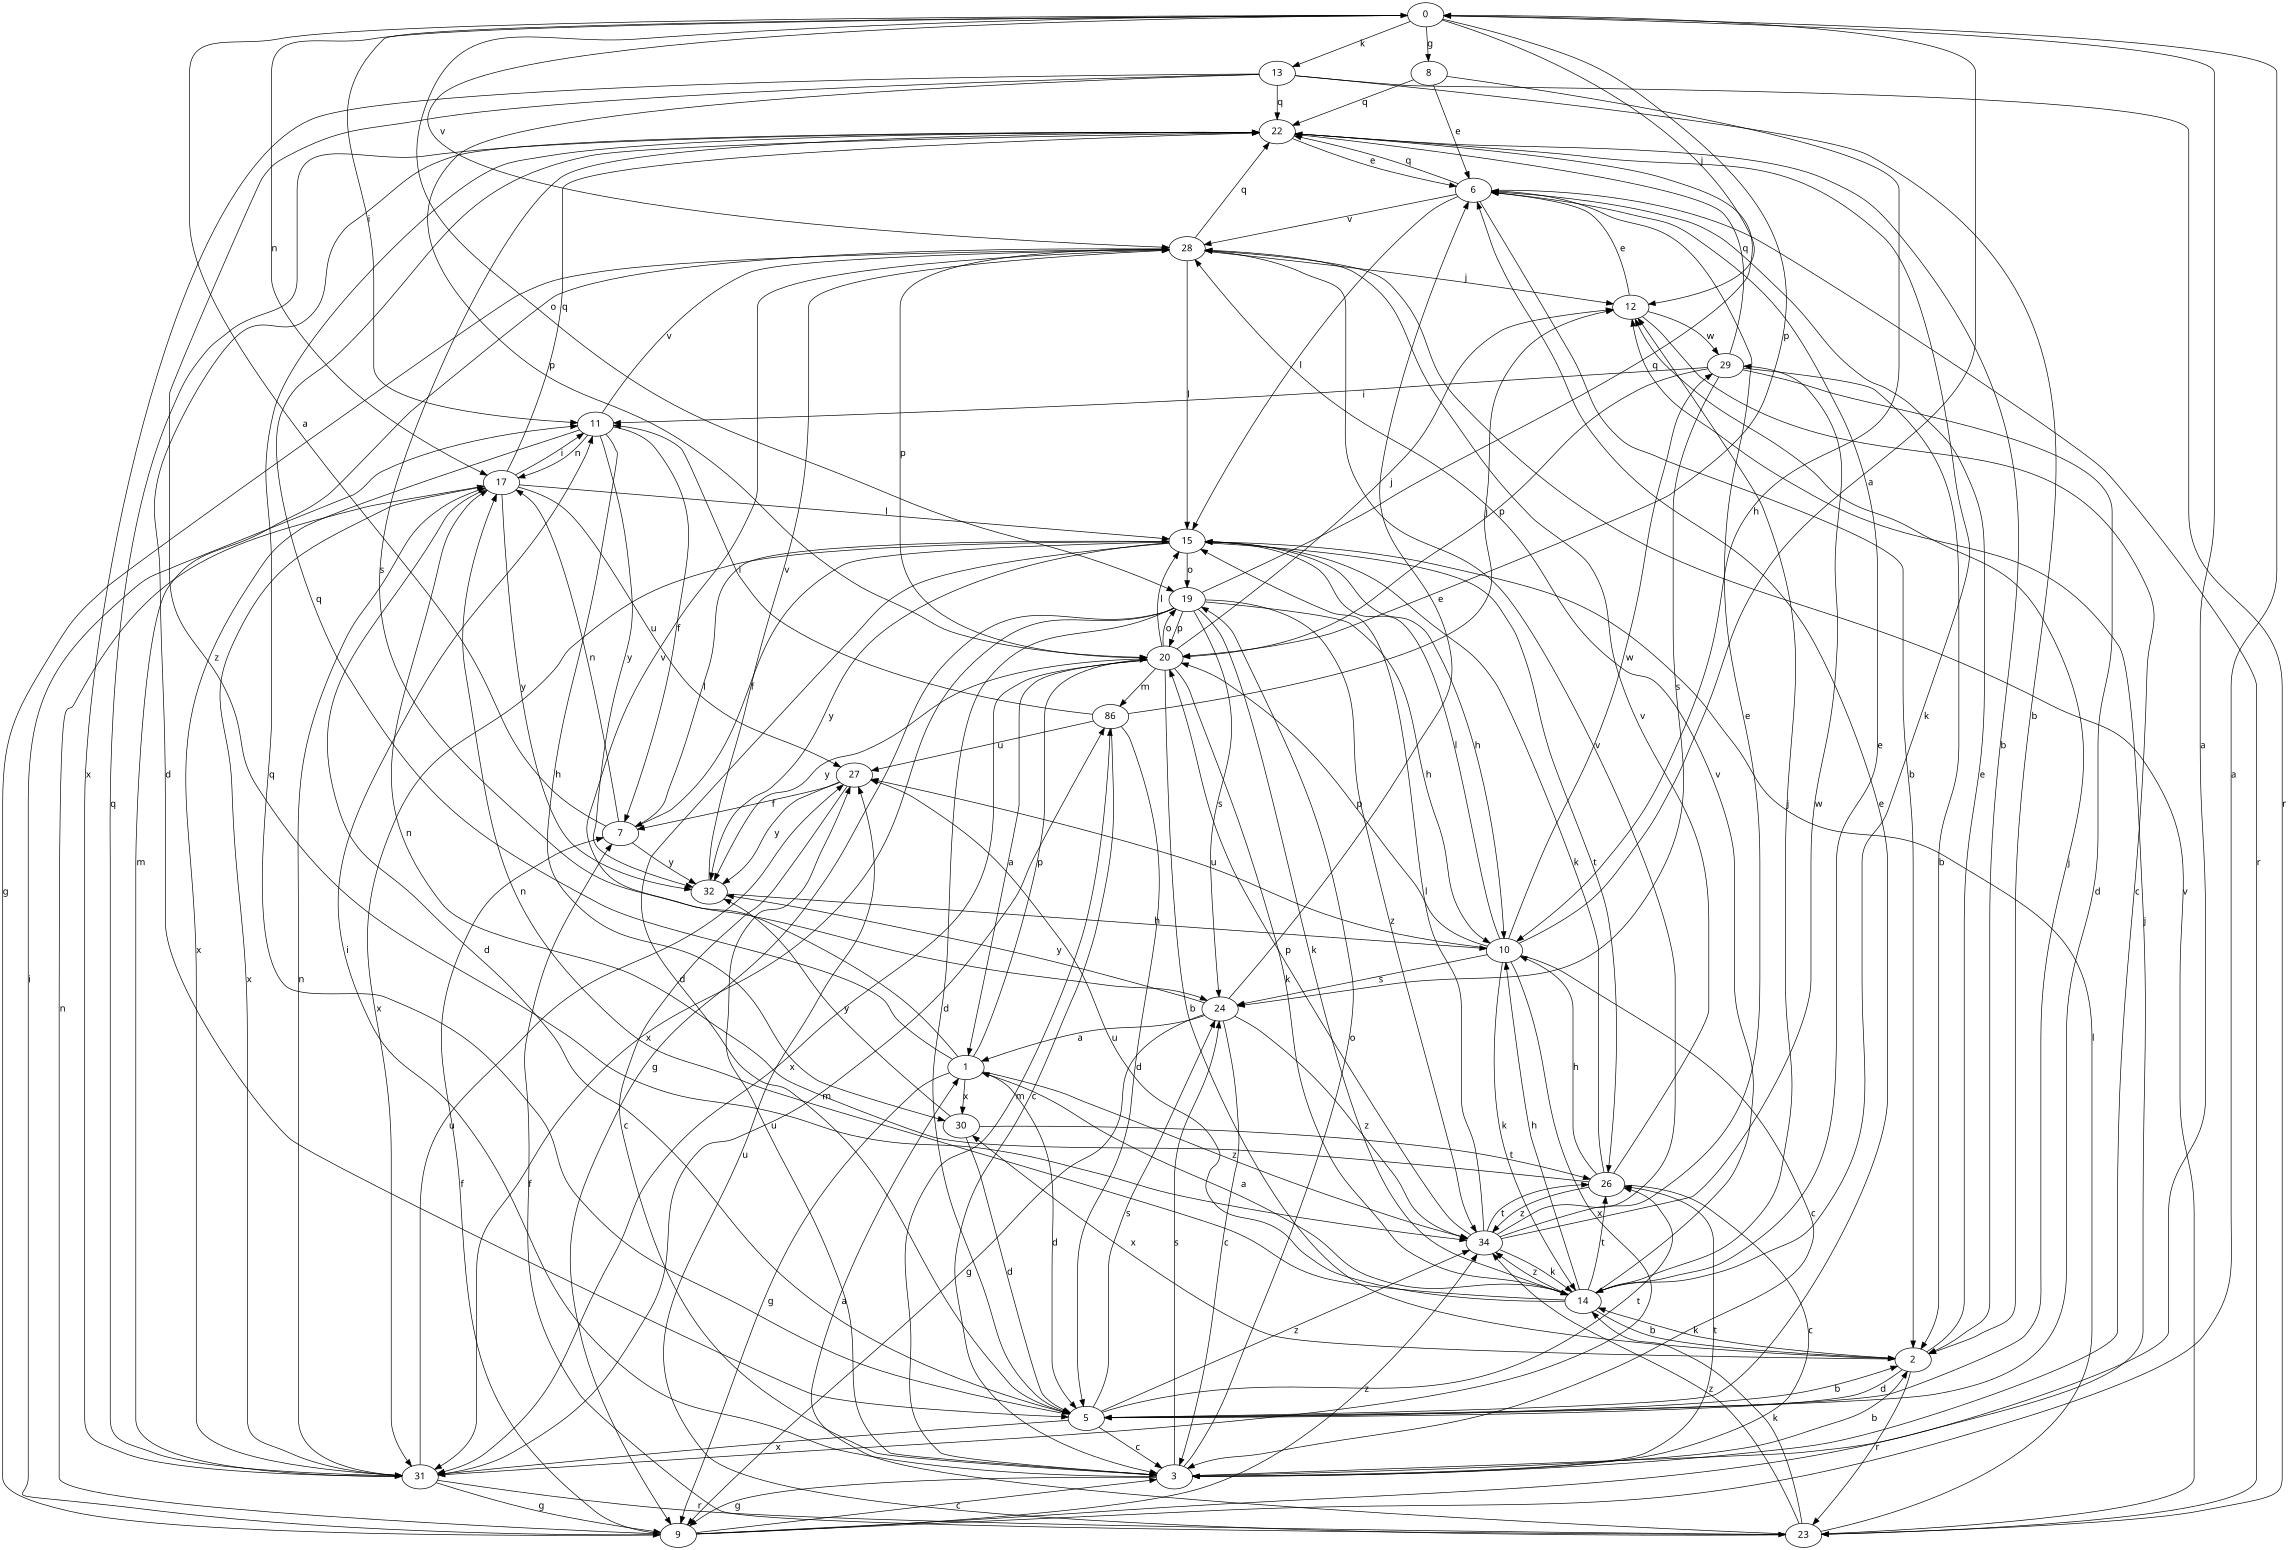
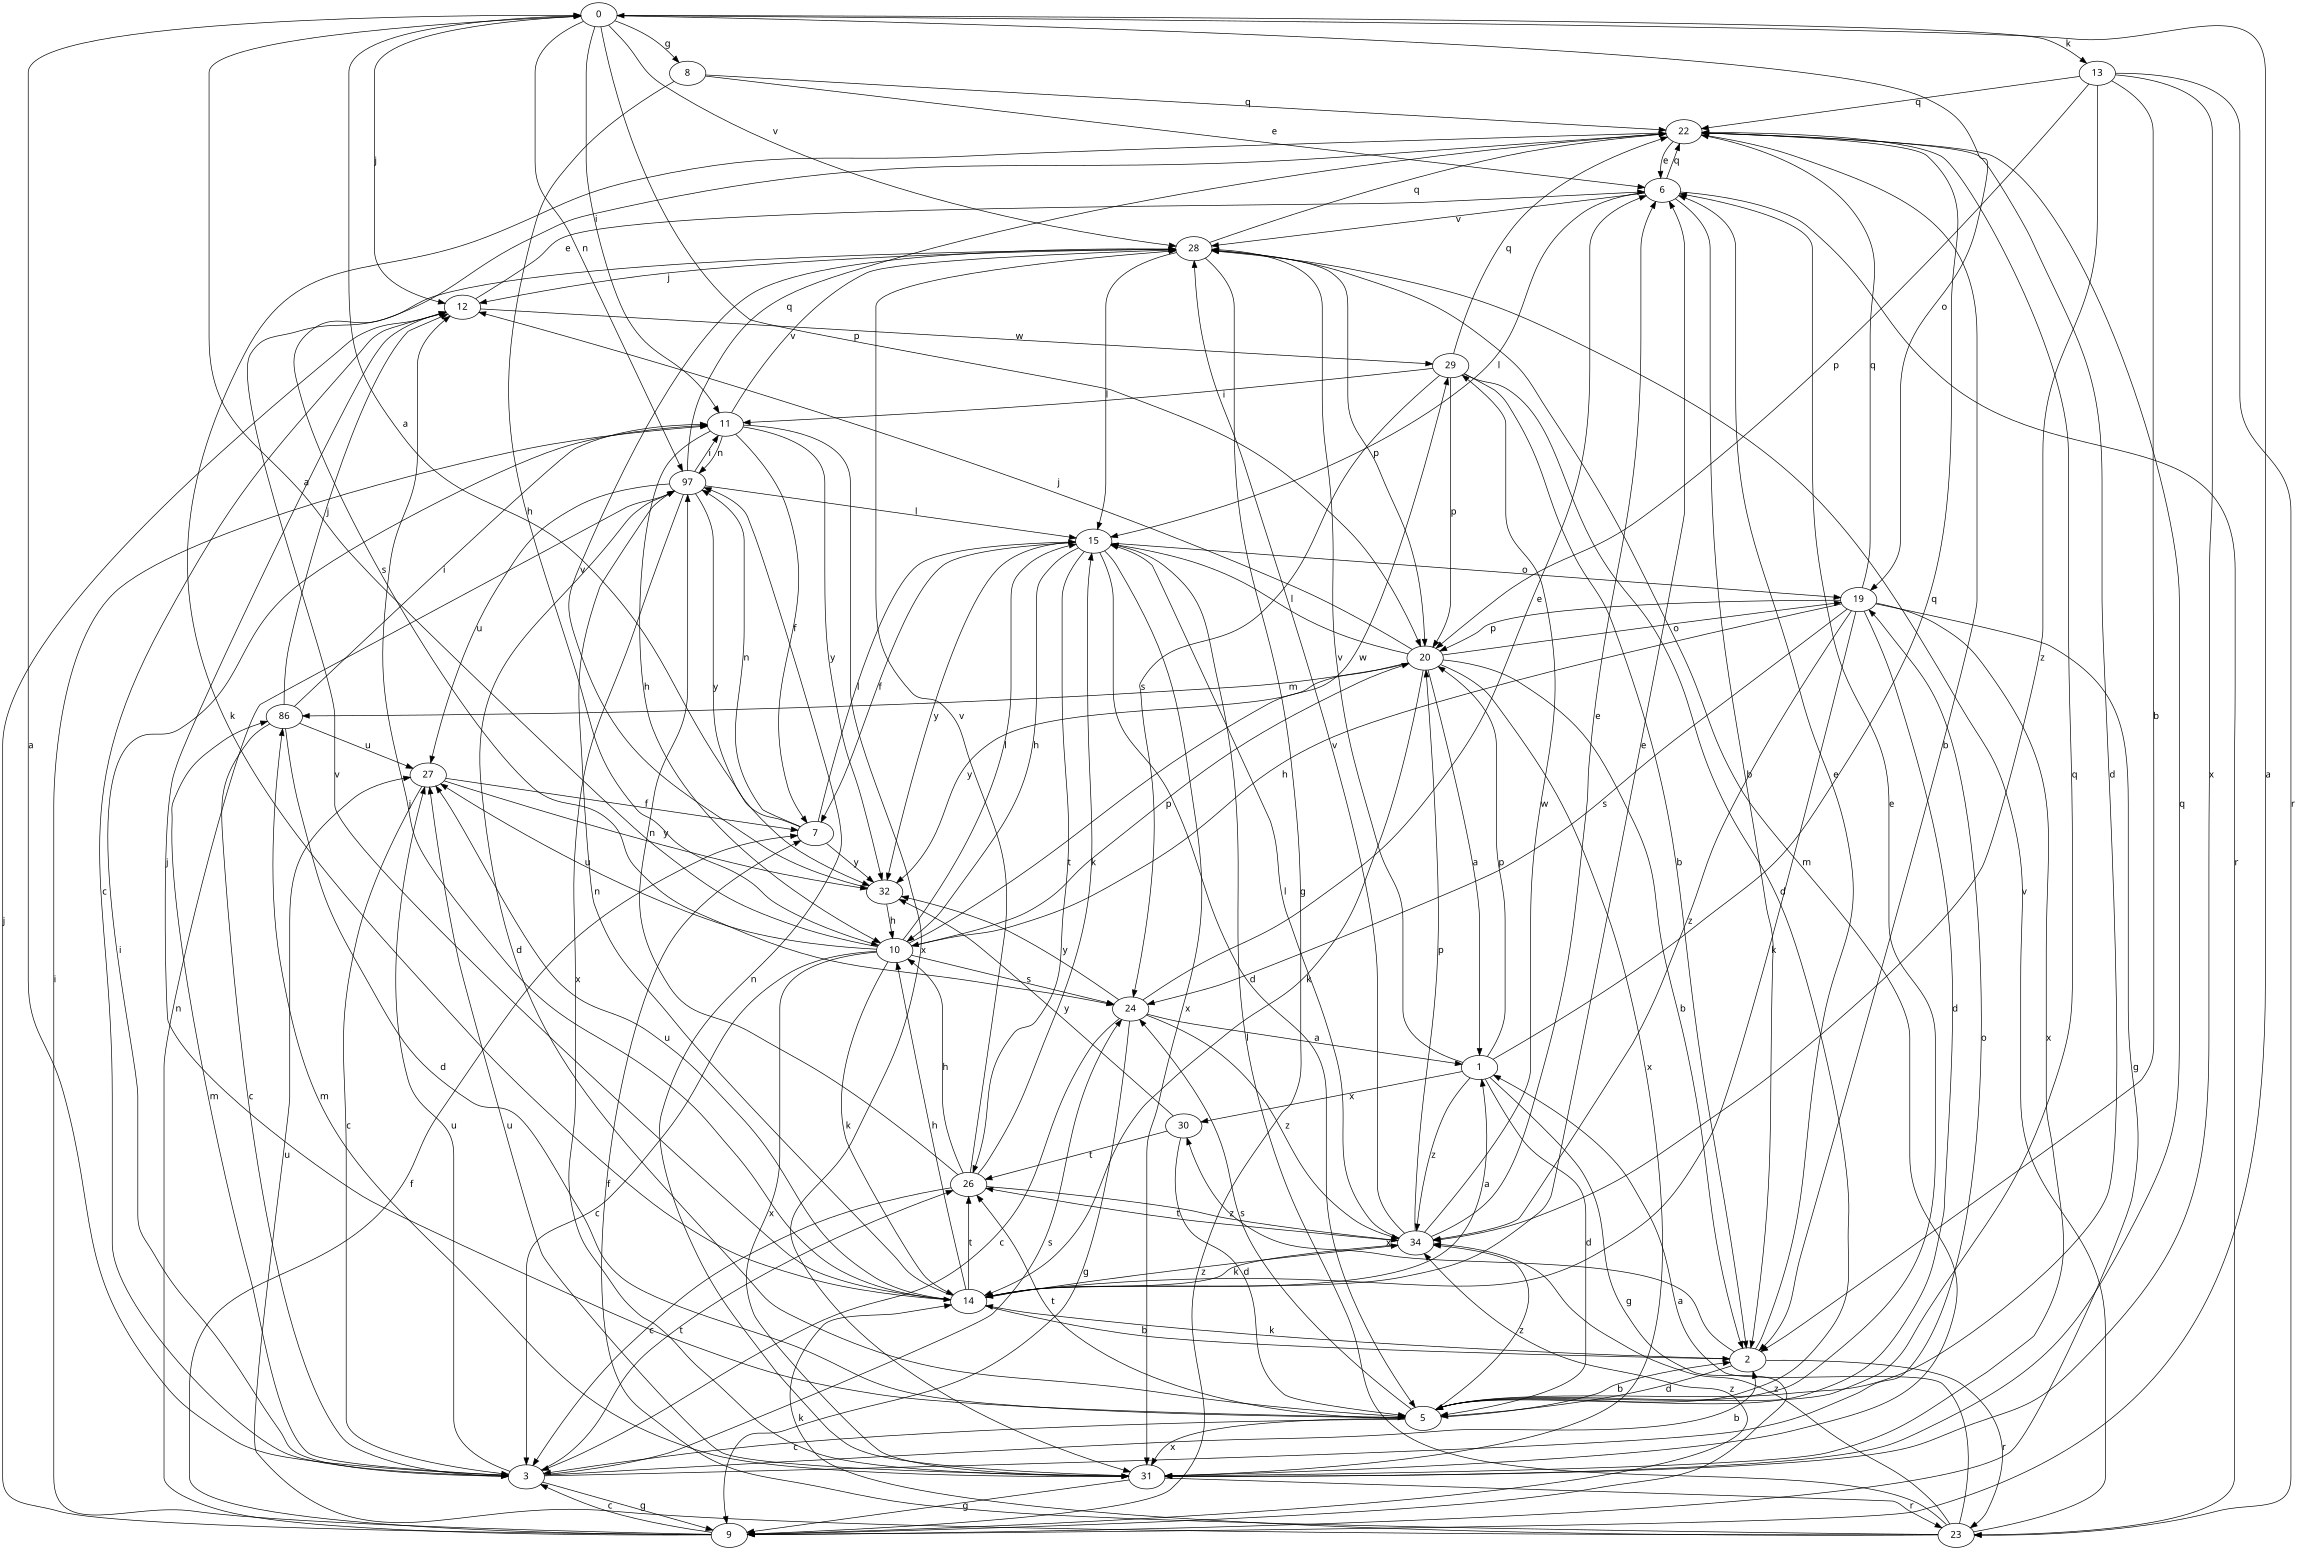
node "17": label "17" -> "97"
edge "11" -> "30": now "11" -> "10"
